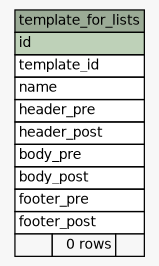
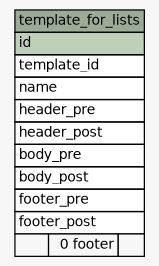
node "template_for_lists": text "0 rows" -> "0 footer"
